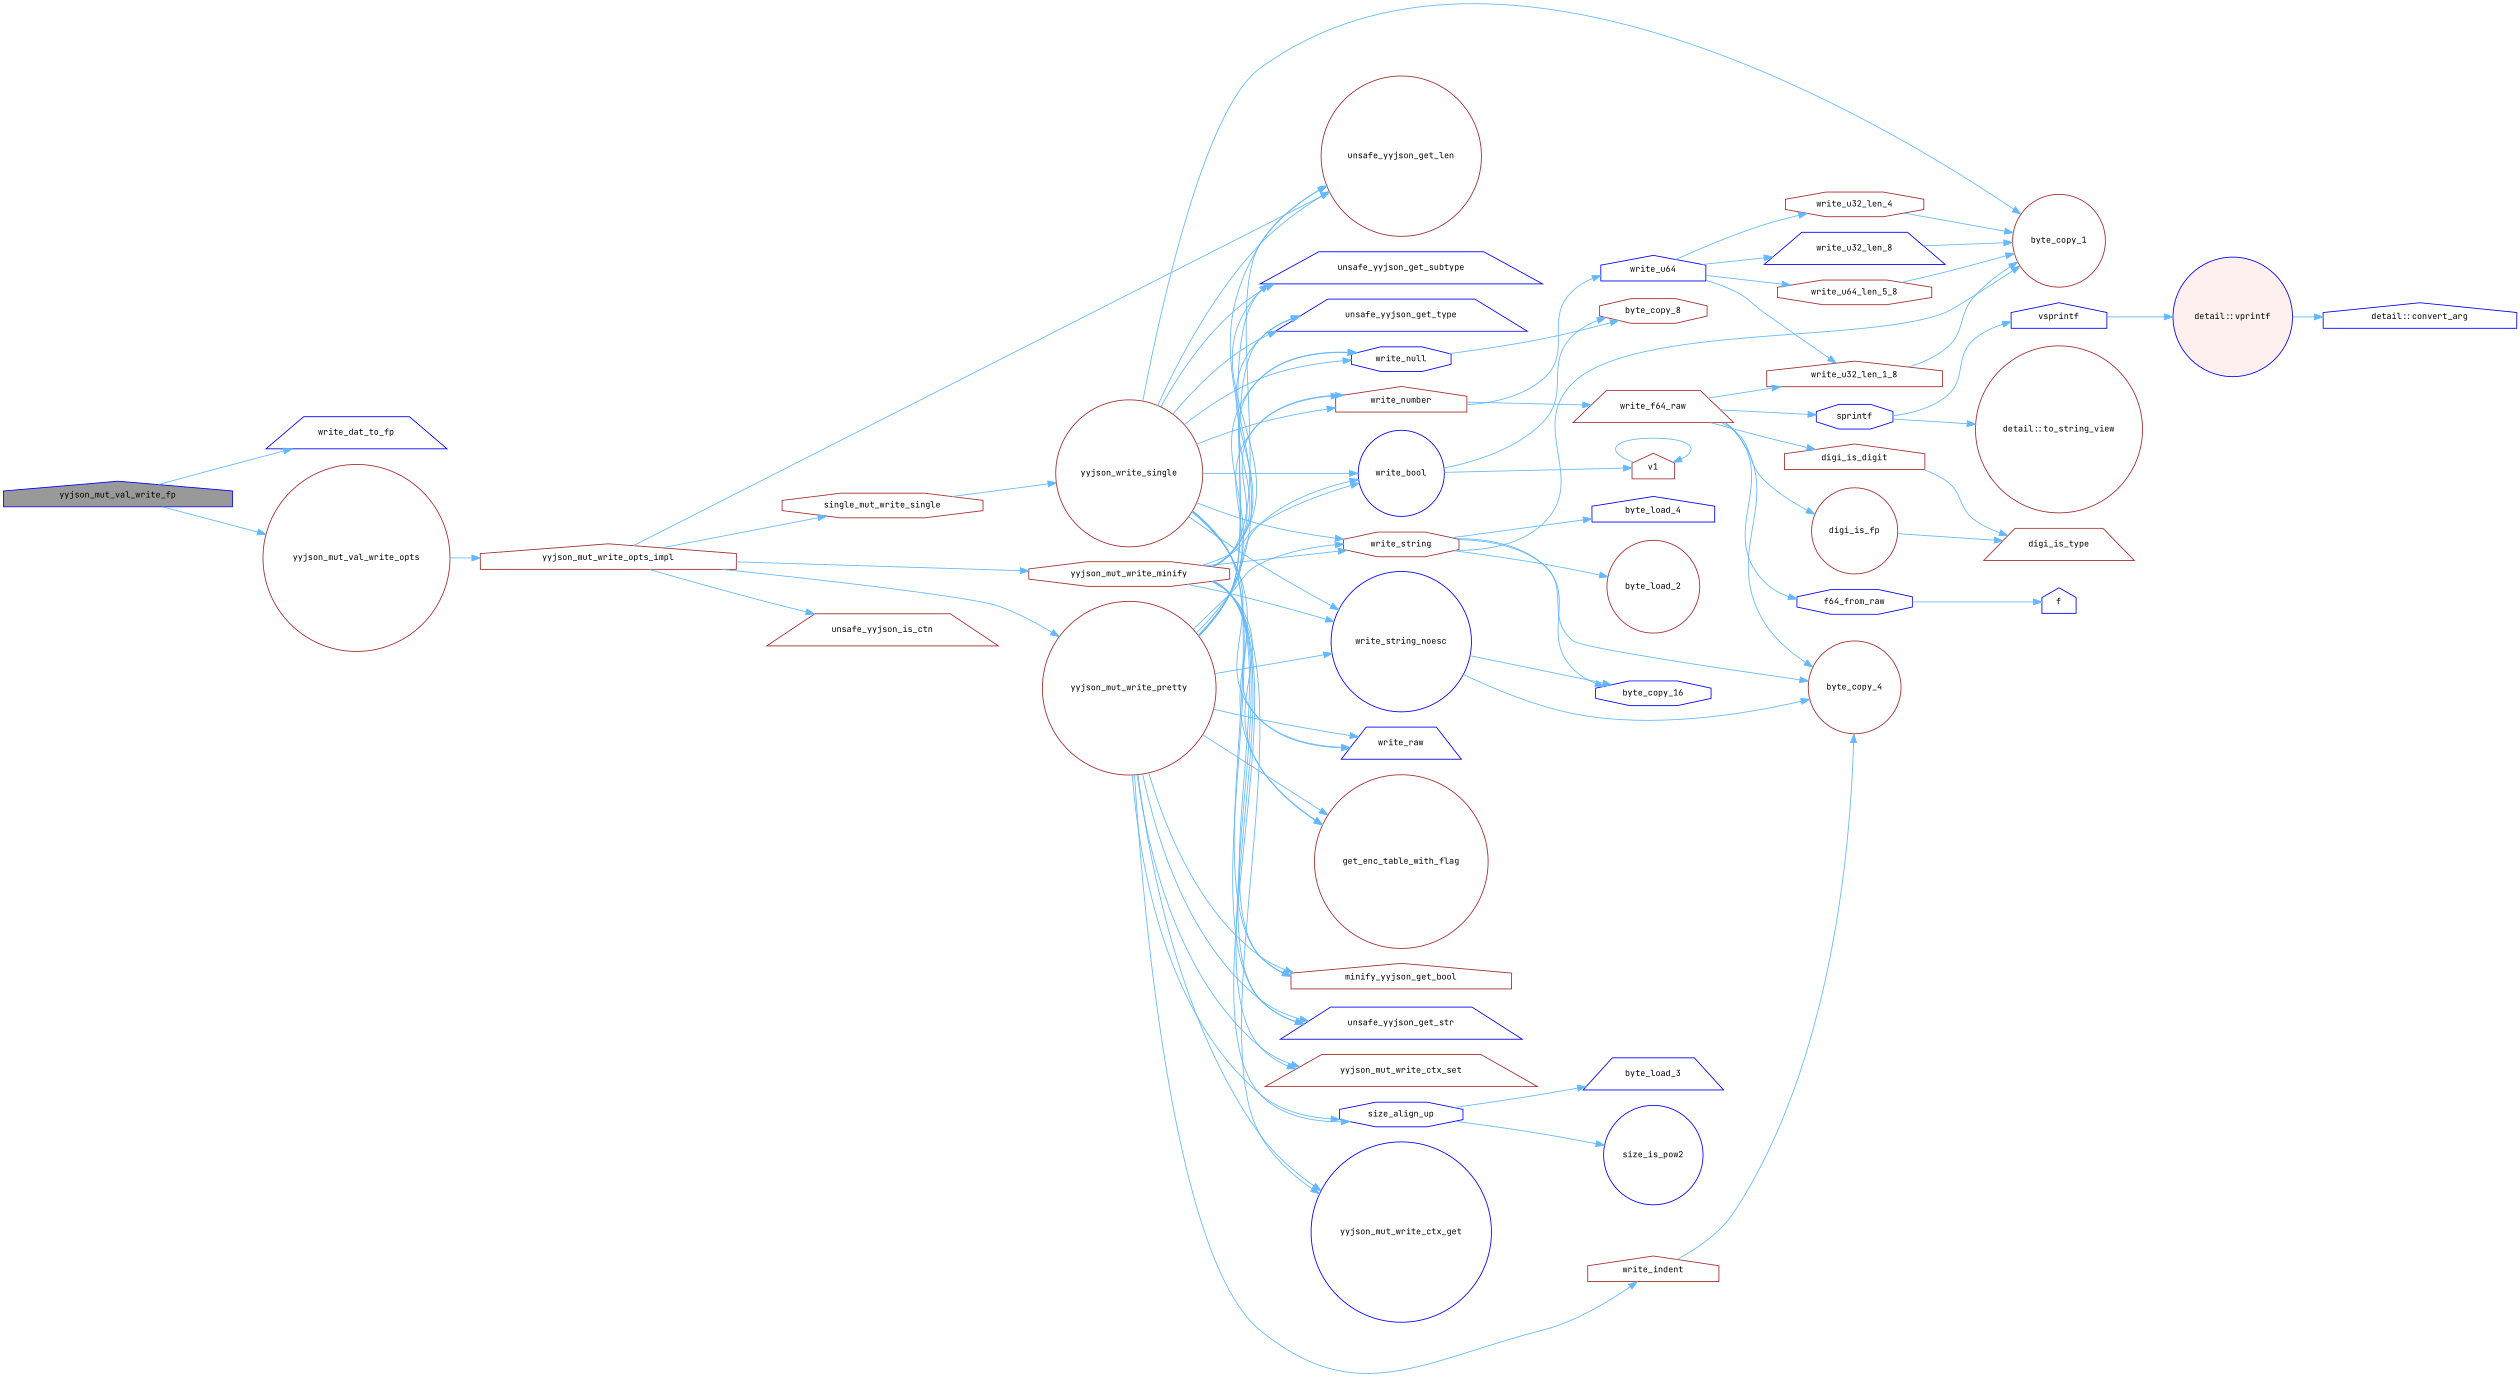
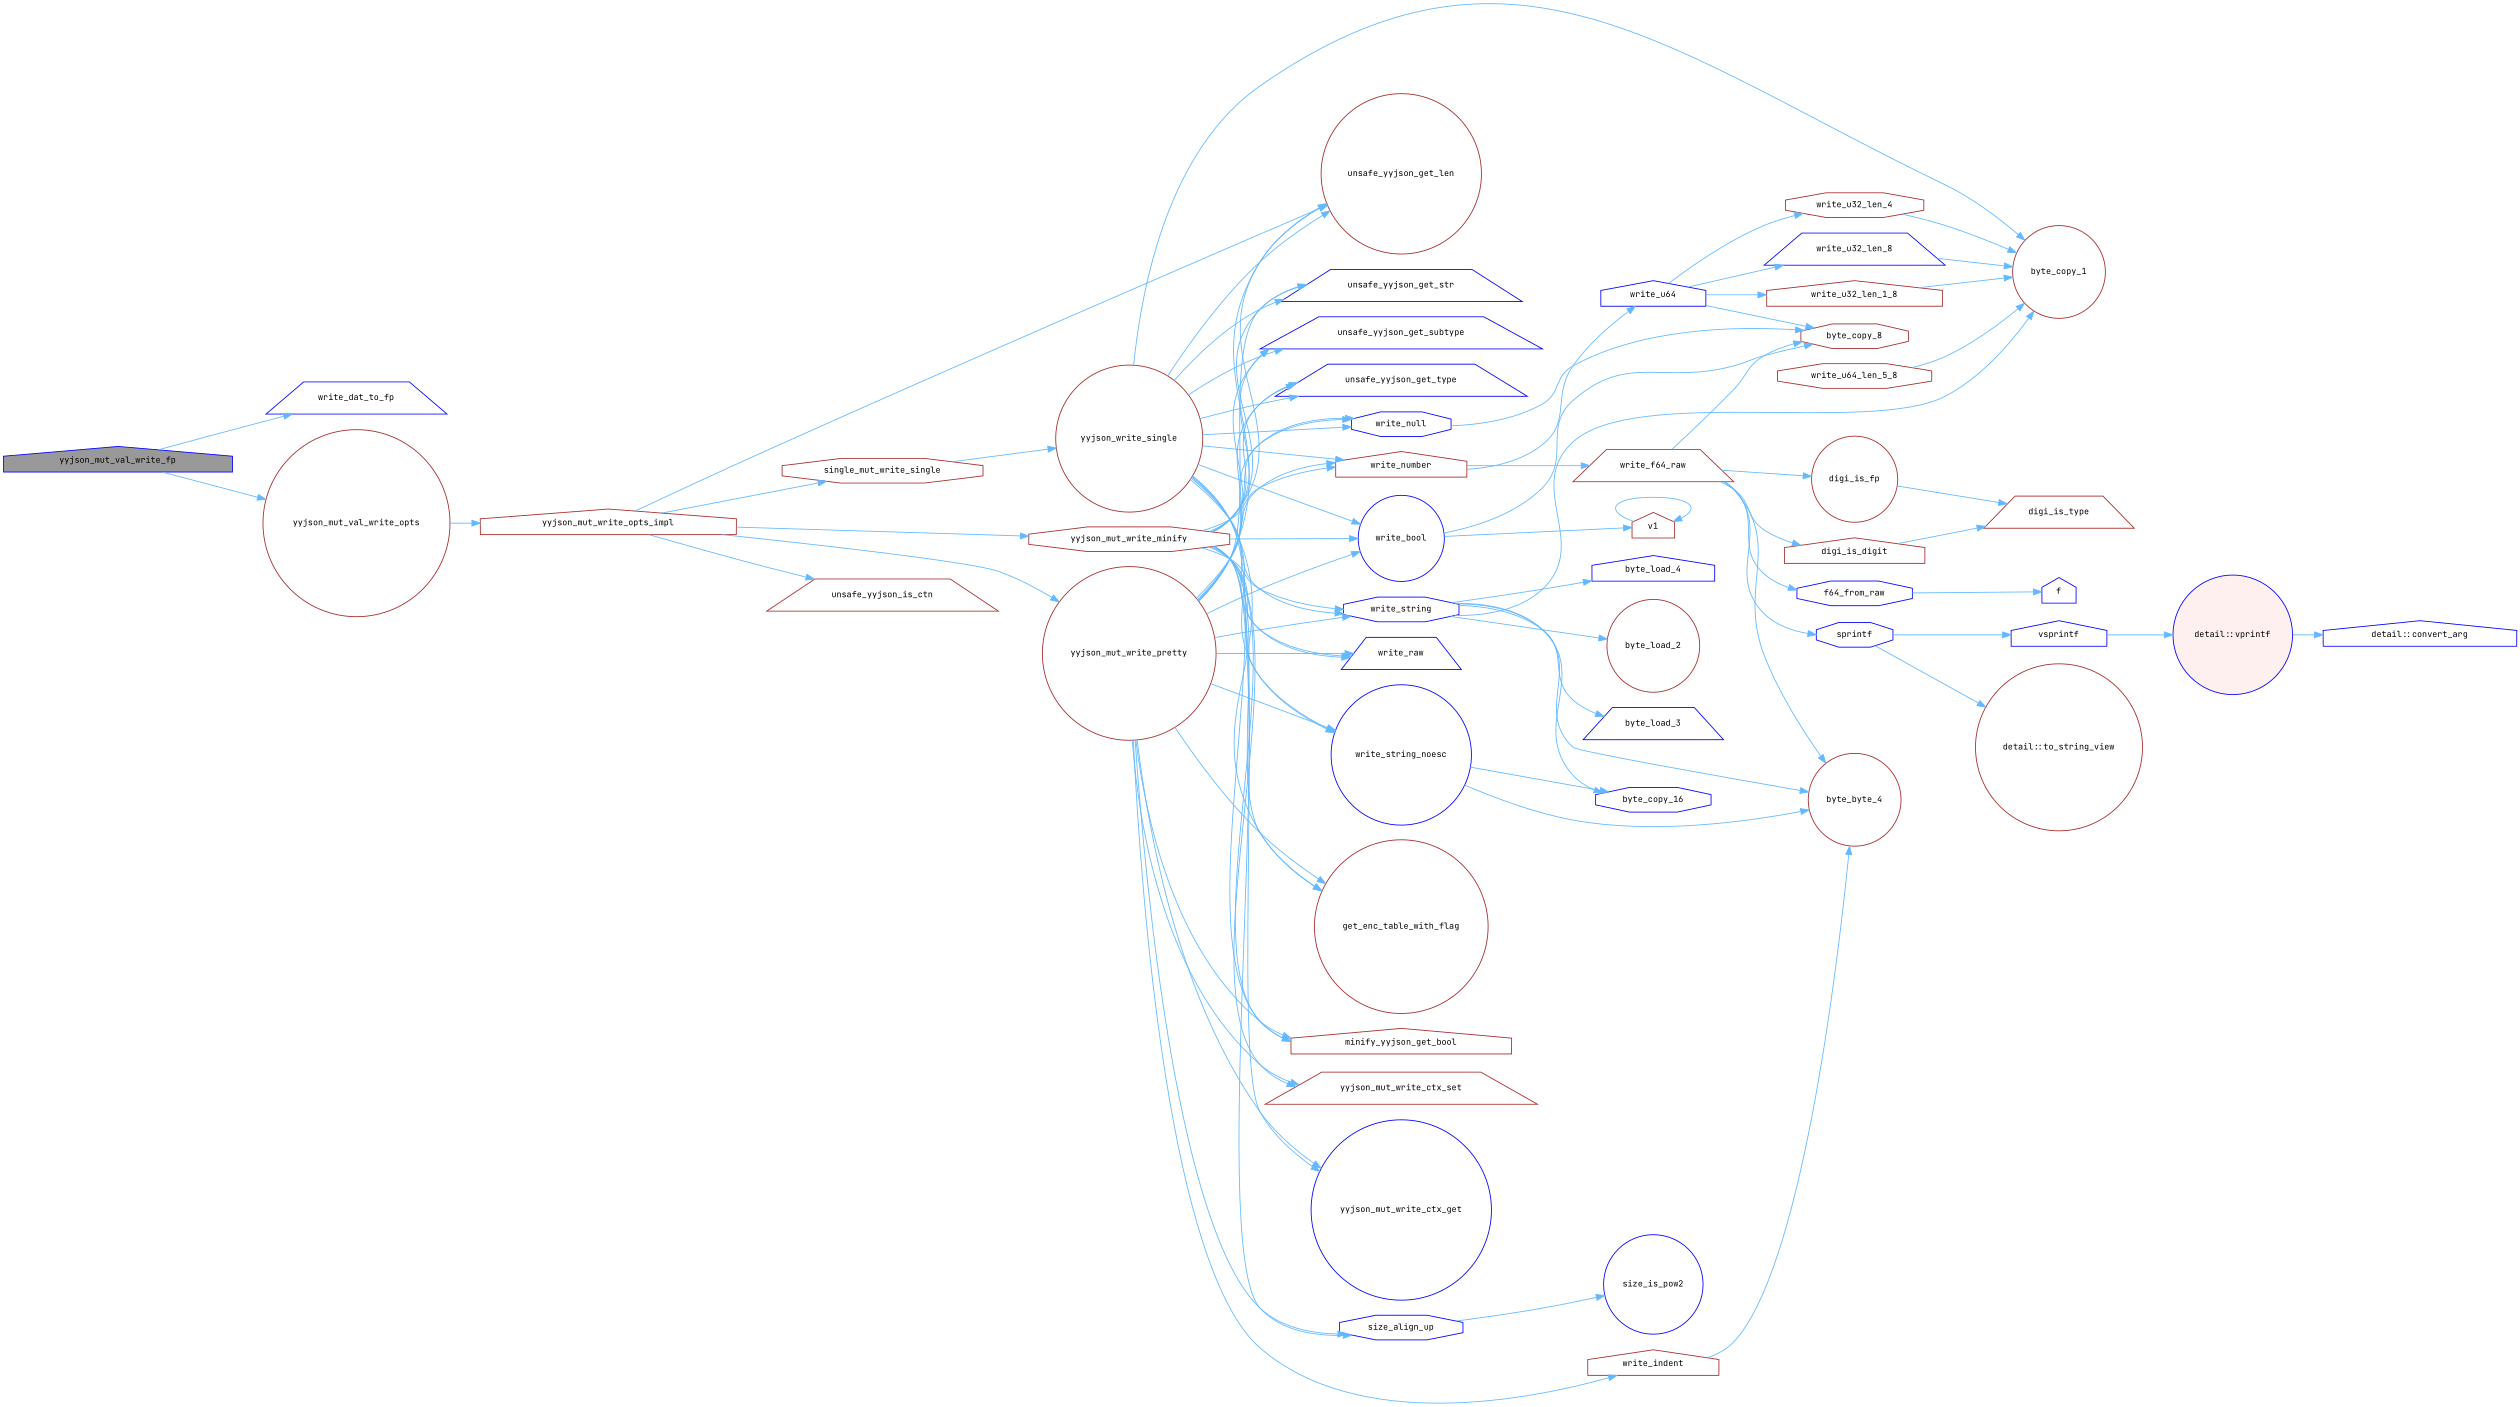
edge "write_u64" -> "write_u64_len_5_8": now "write_u64" -> "byte_copy_8"
edge "write_f64_raw" -> "write_u32_len_1_8": now "write_f64_raw" -> "byte_copy_8"
node "write_string": color brown -> blue
node "byte_copy_4": label "byte_copy_4" -> "byte_byte_4"
edge "size_align_up" -> "byte_load_3": now "write_string" -> "byte_load_3"
